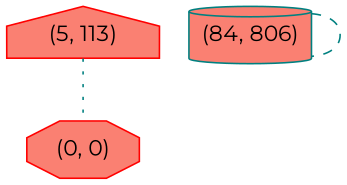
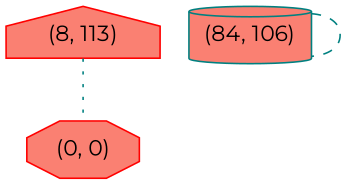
node "(5, 113)": label "(5, 113)" -> "(8, 113)"
node "(84, 806)": label "(84, 806)" -> "(84, 106)"
